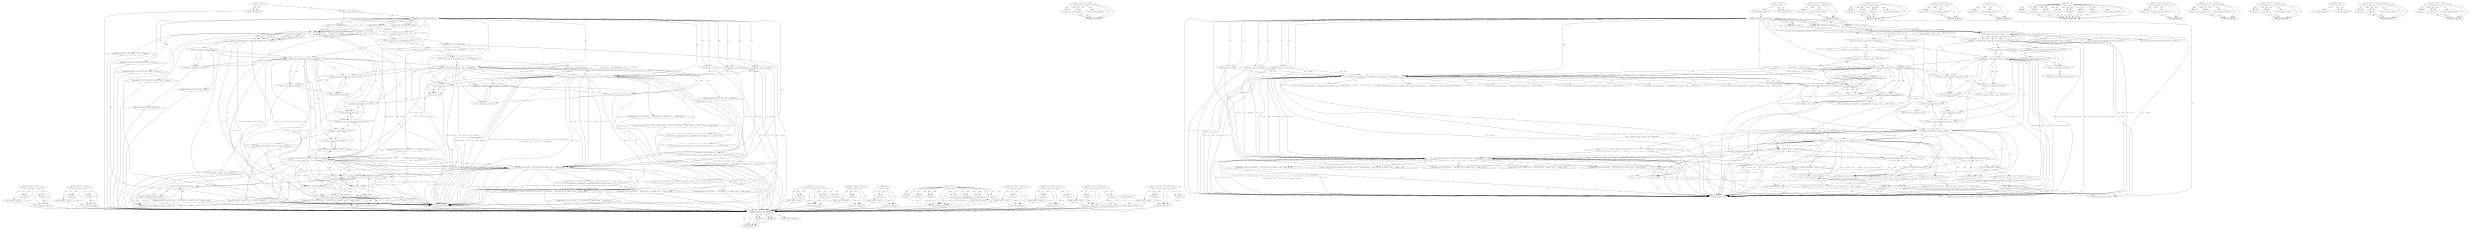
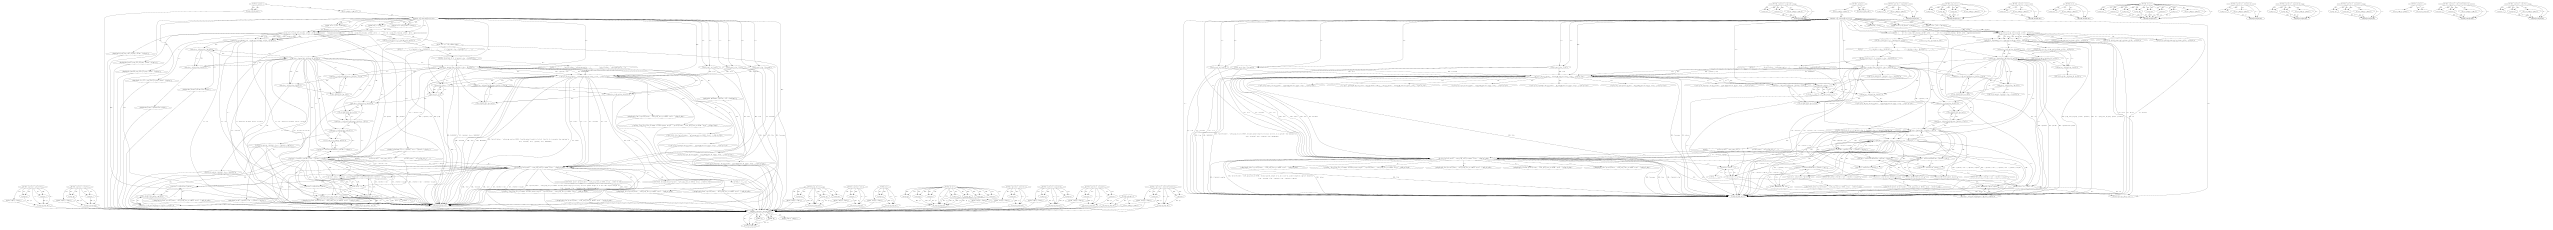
node "(IDENTIFIER,pkthdr,!(*pkthdr)->len)": removed
